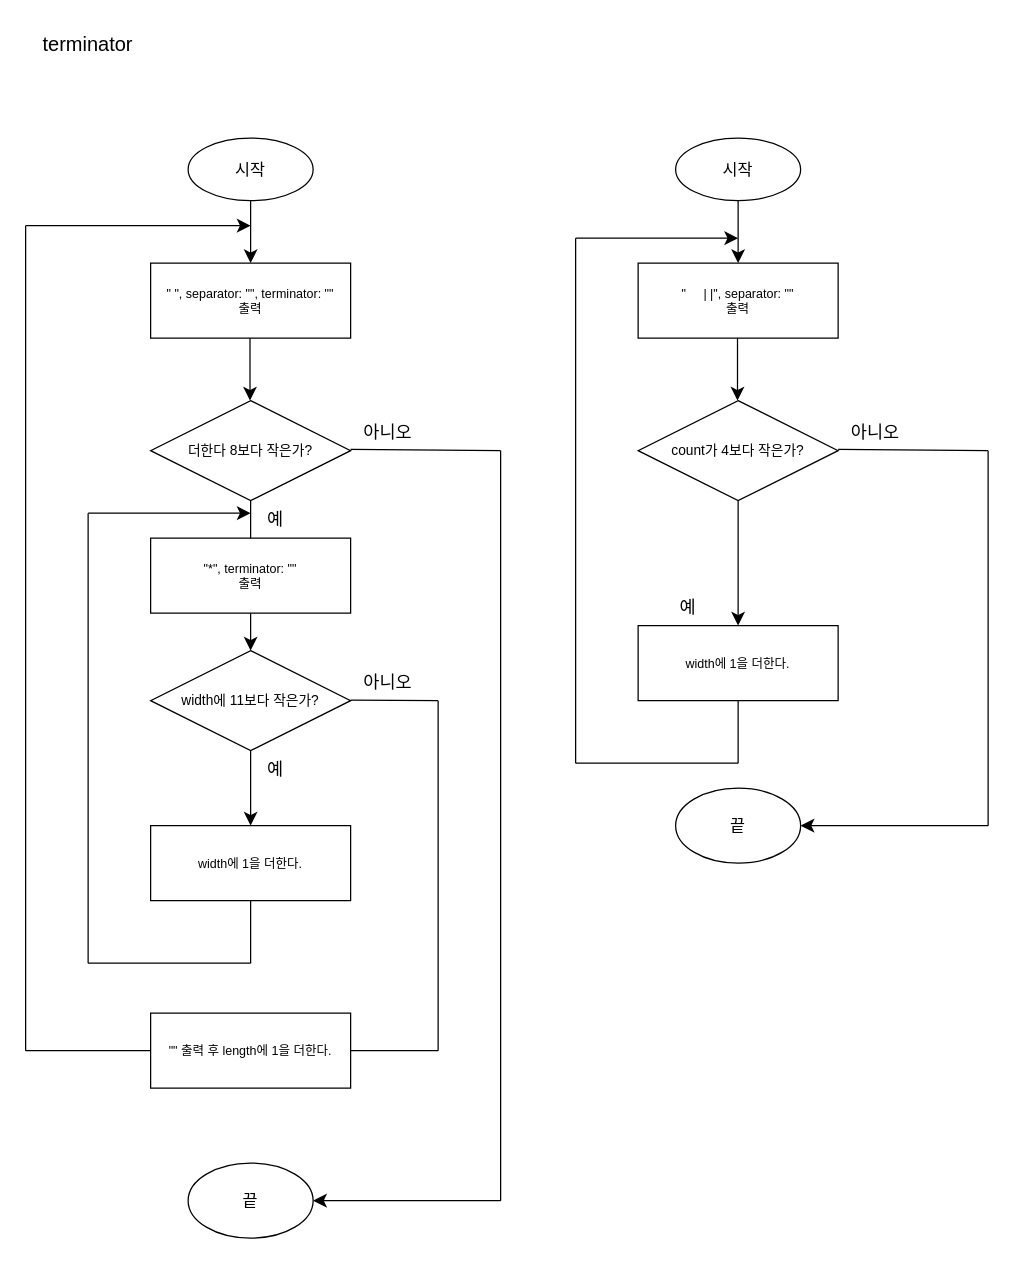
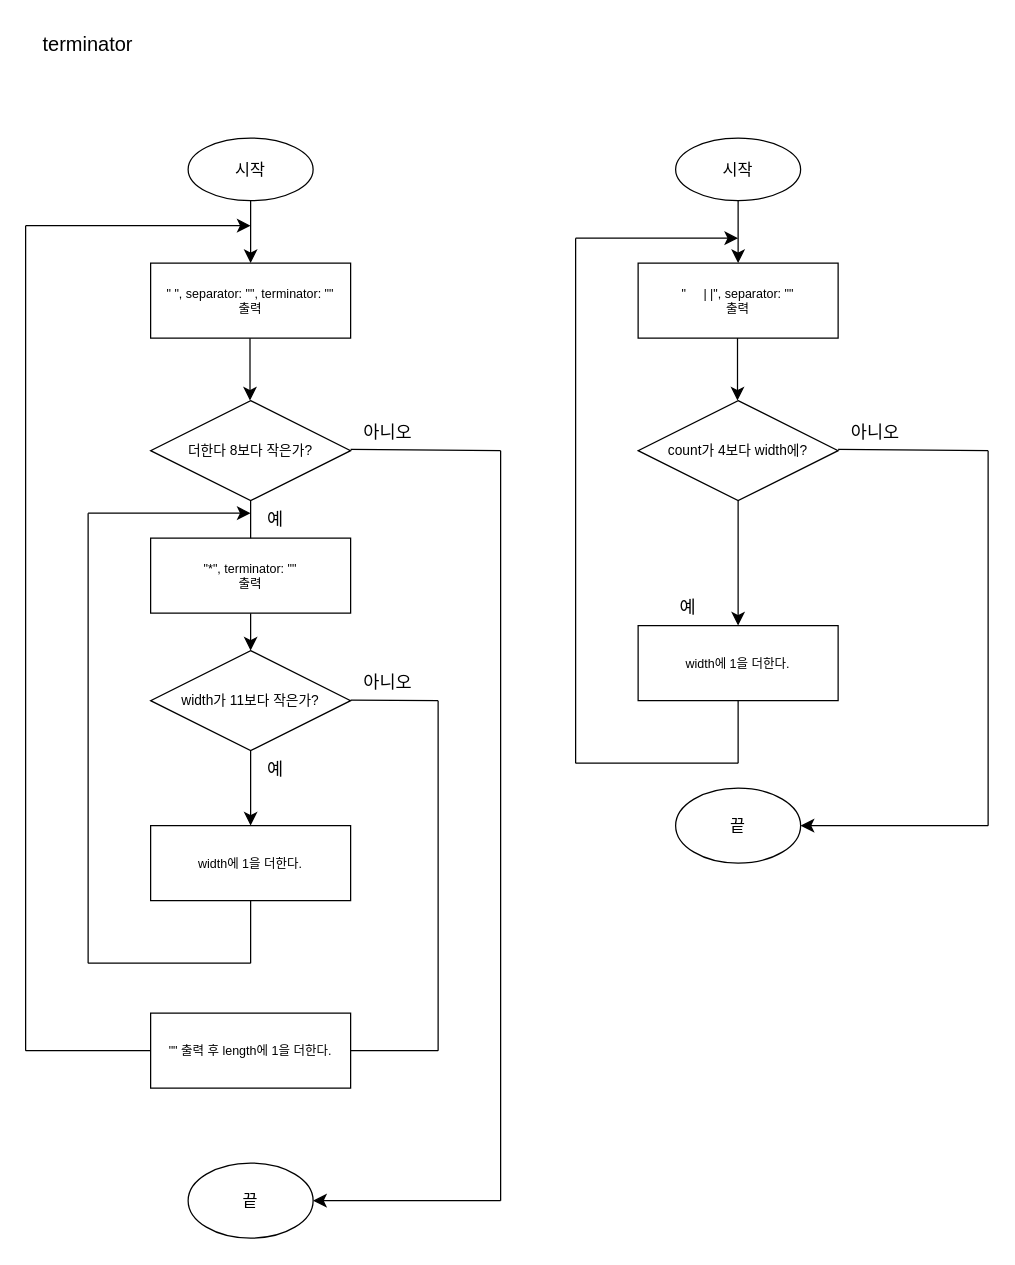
node "count가 4보다 작은가?": label "count가 4보다 작은가?" -> "count가 4보다 width에?"
node "width에 11보다 작은가?": label "width에 11보다 작은가?" -> "width가 11보다 작은가?"
